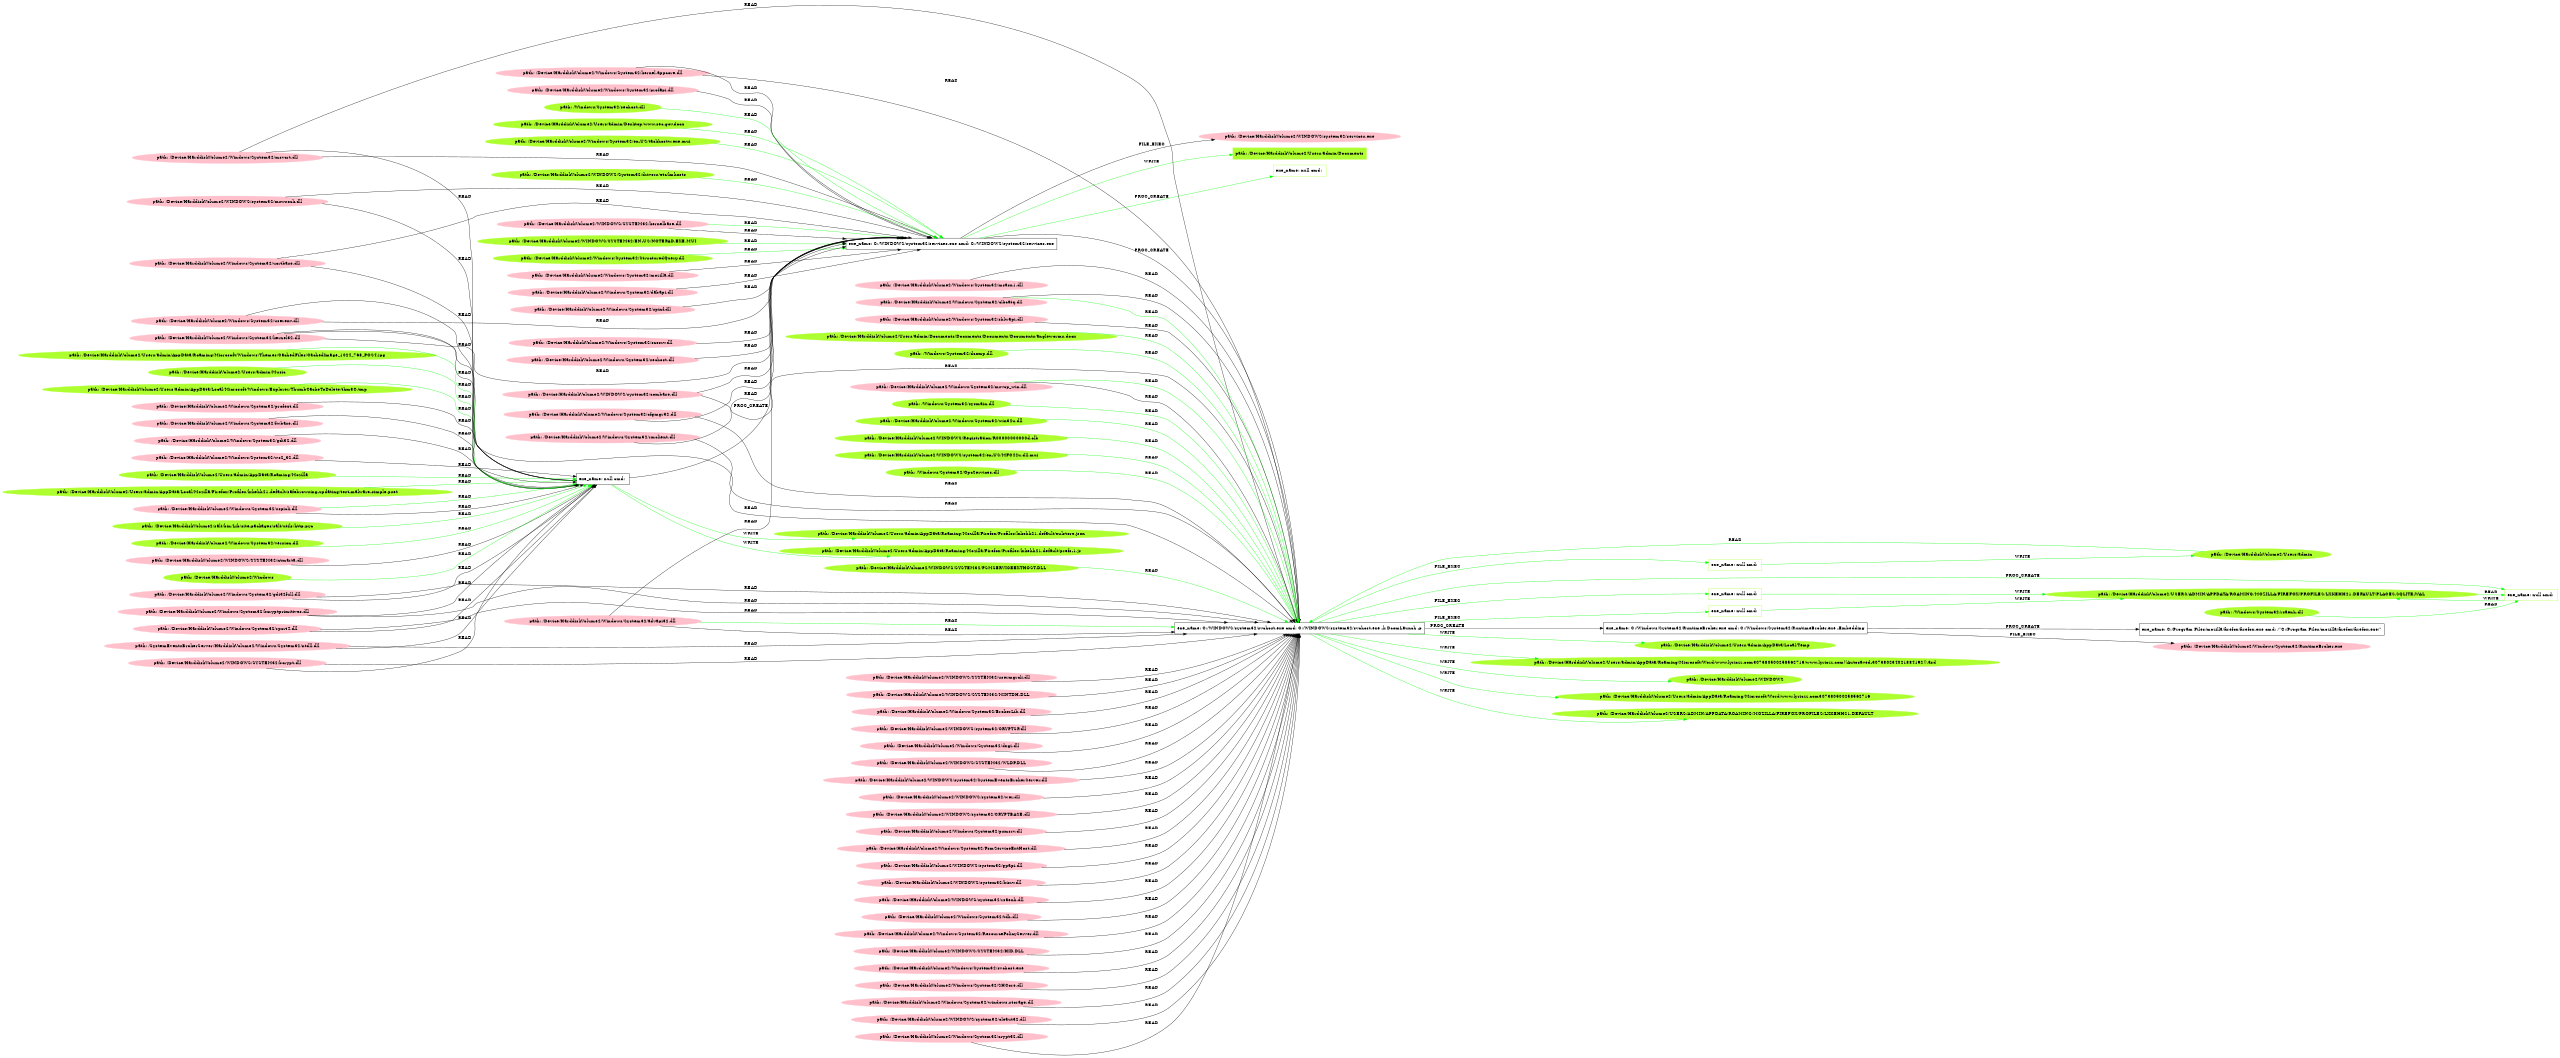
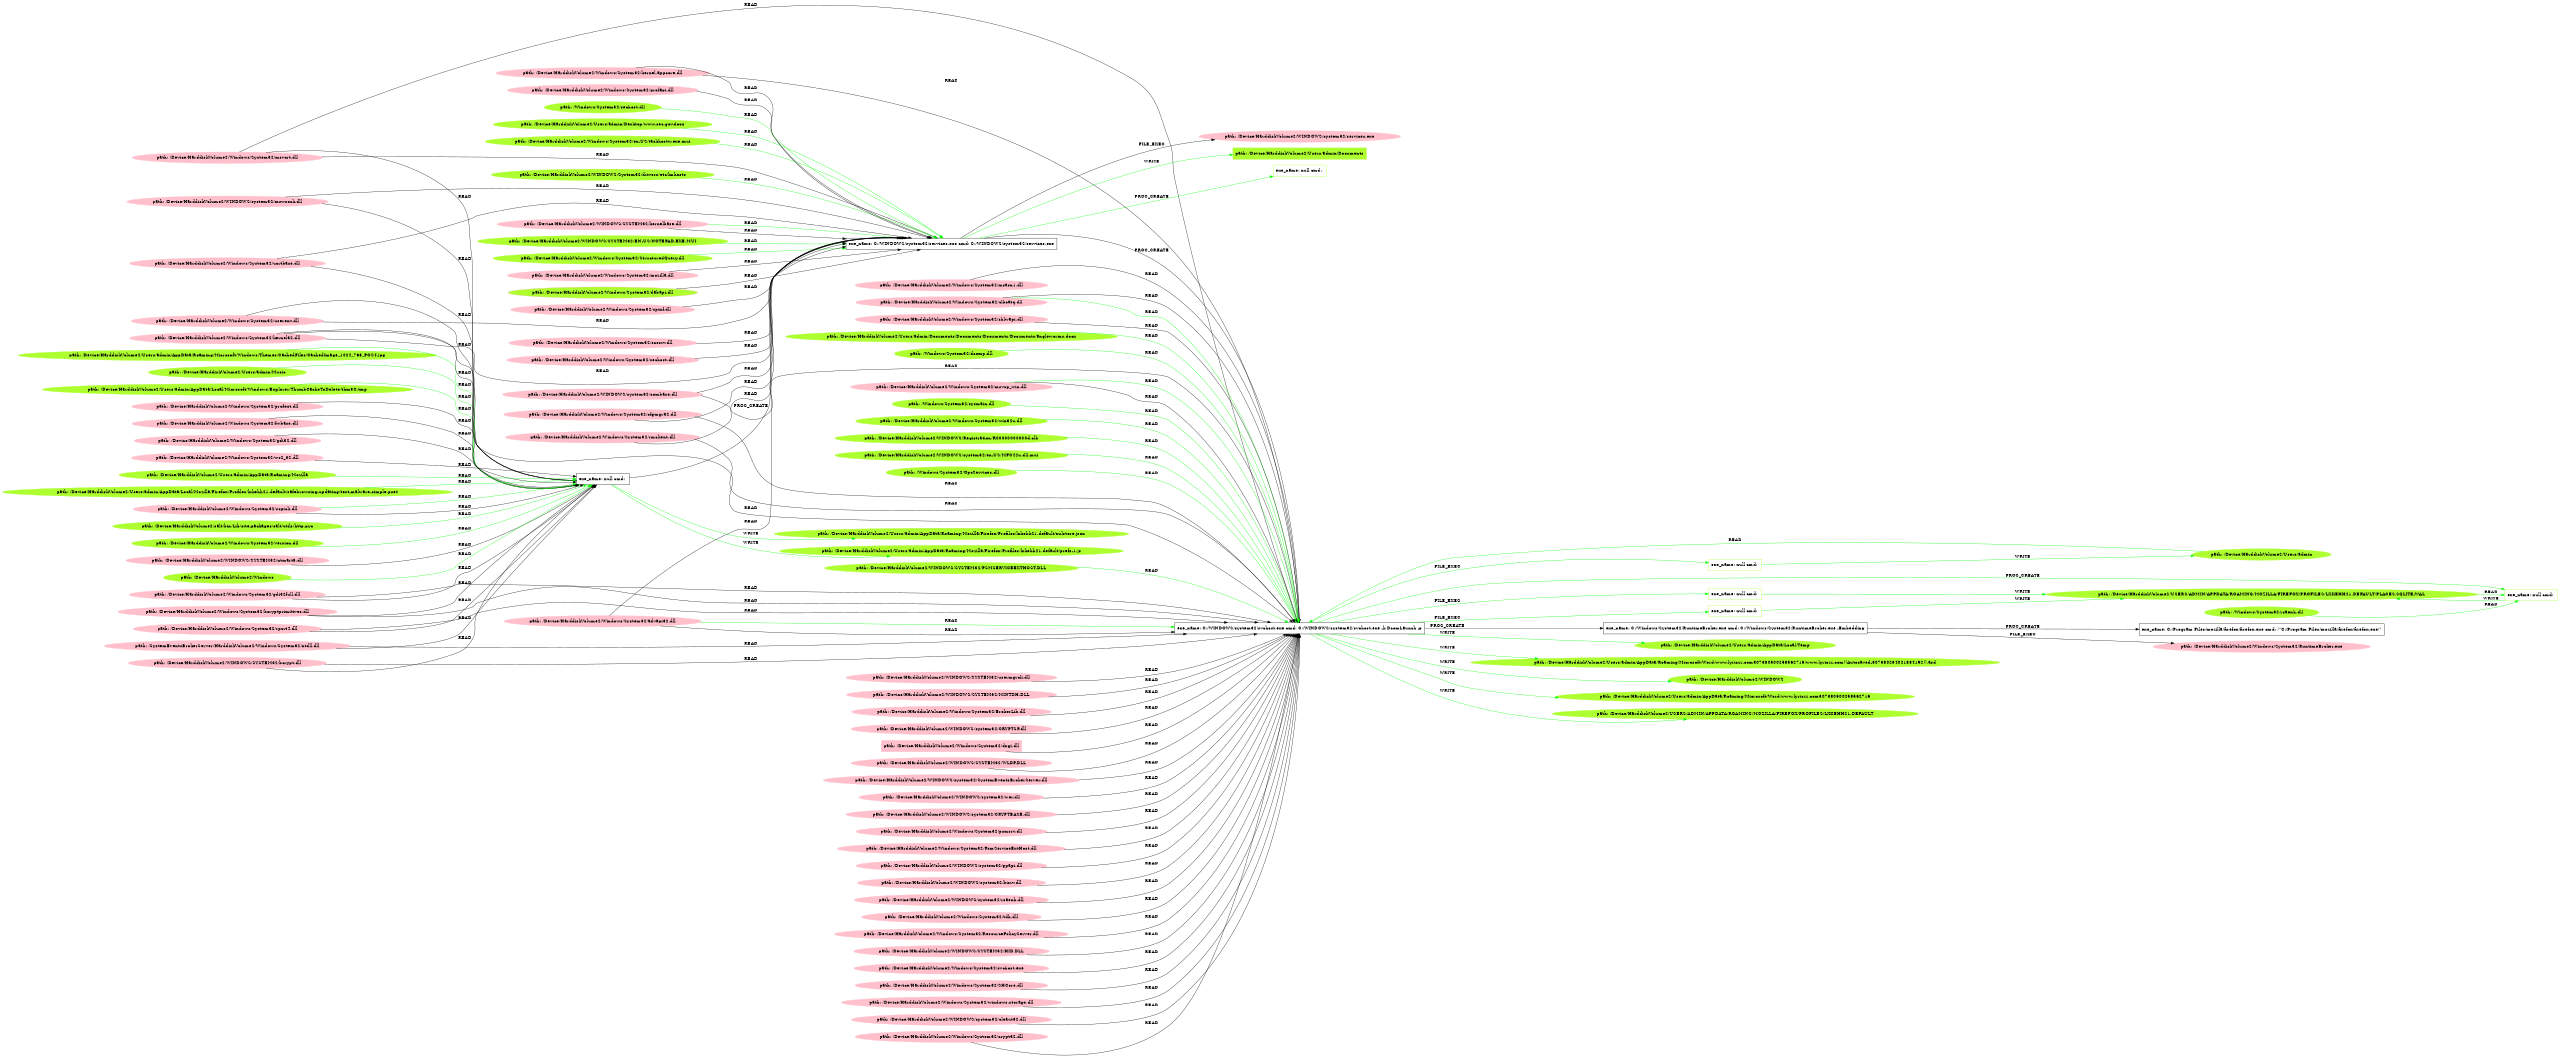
node "path: /Device/HarddiskVolume2/Windows/System32/dabapi.dll": fillcolor pink -> greenyellow
node "path: /Device/HarddiskVolume2/Windows/System32/dxgi.dll": shape ellipse -> box
